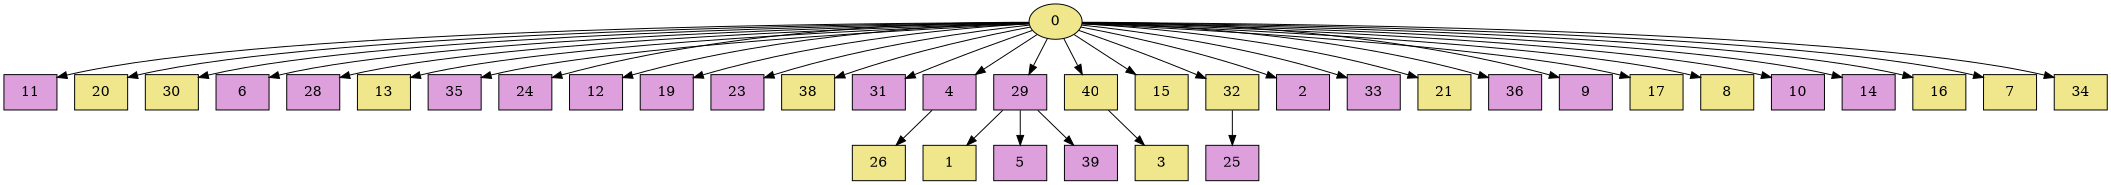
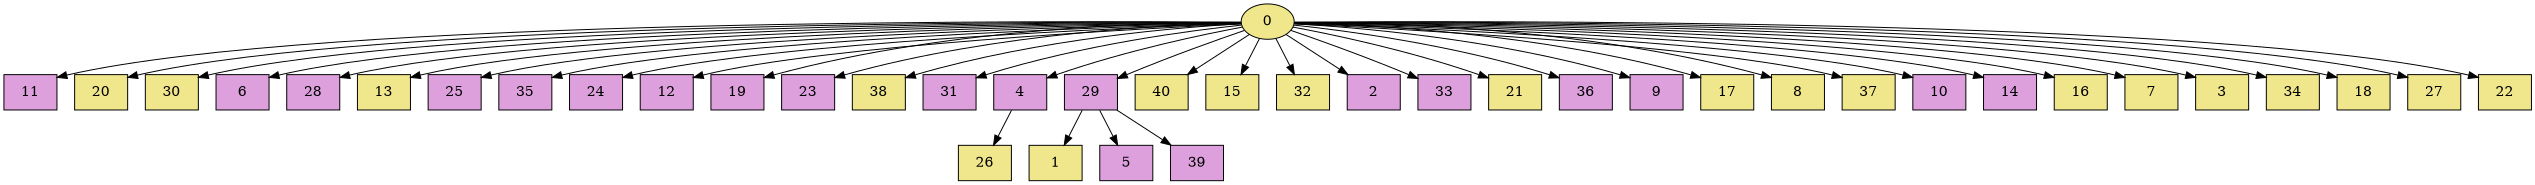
node "37": added
node "18": added
node "27": added
node "22": added
edge "32" -> "25": now "0" -> "25"
edge "40" -> "3": now "0" -> "3"
